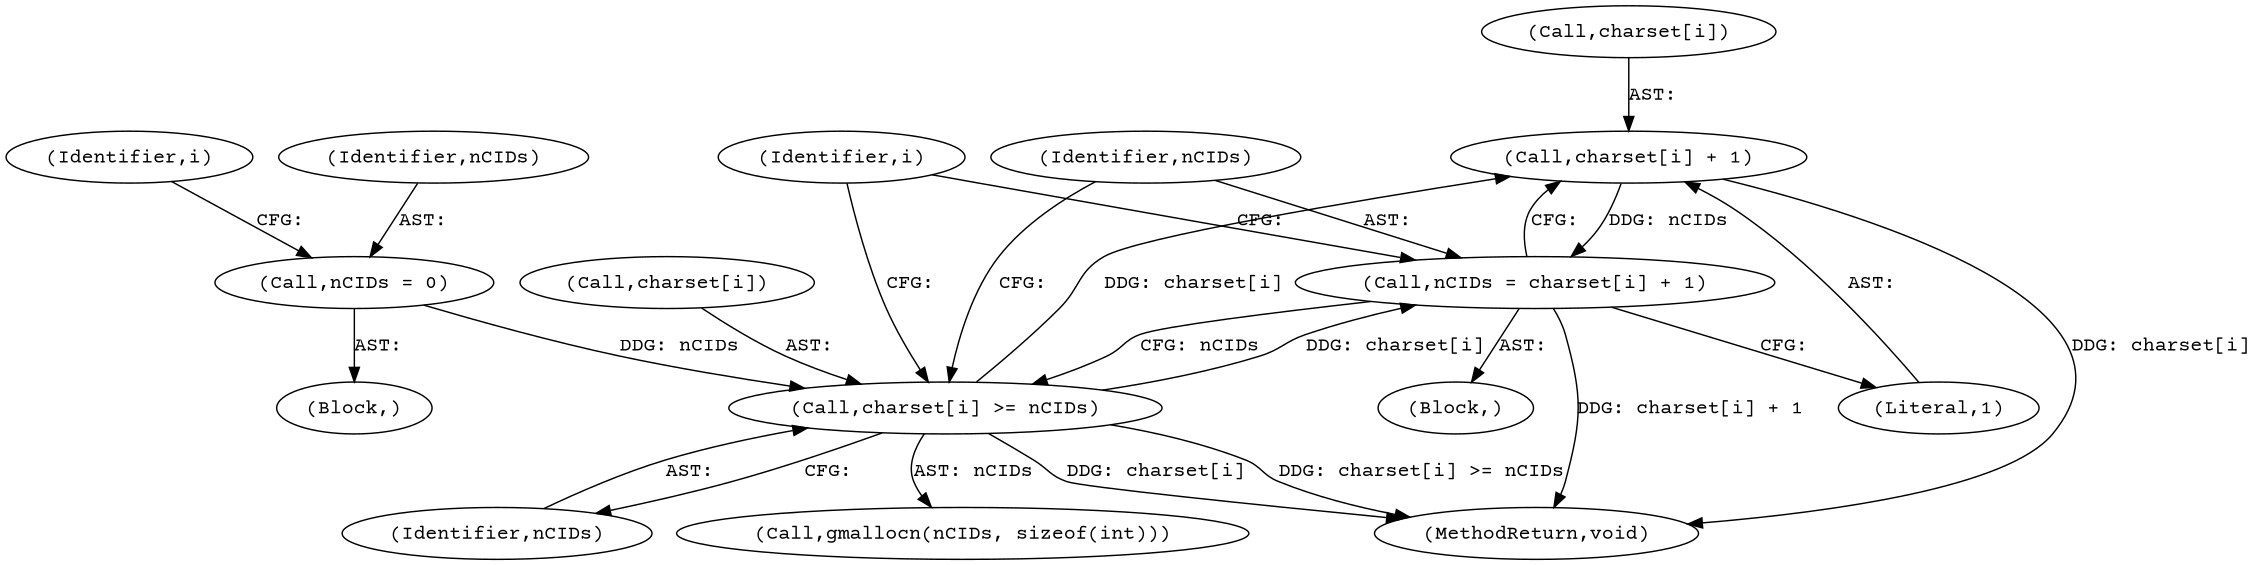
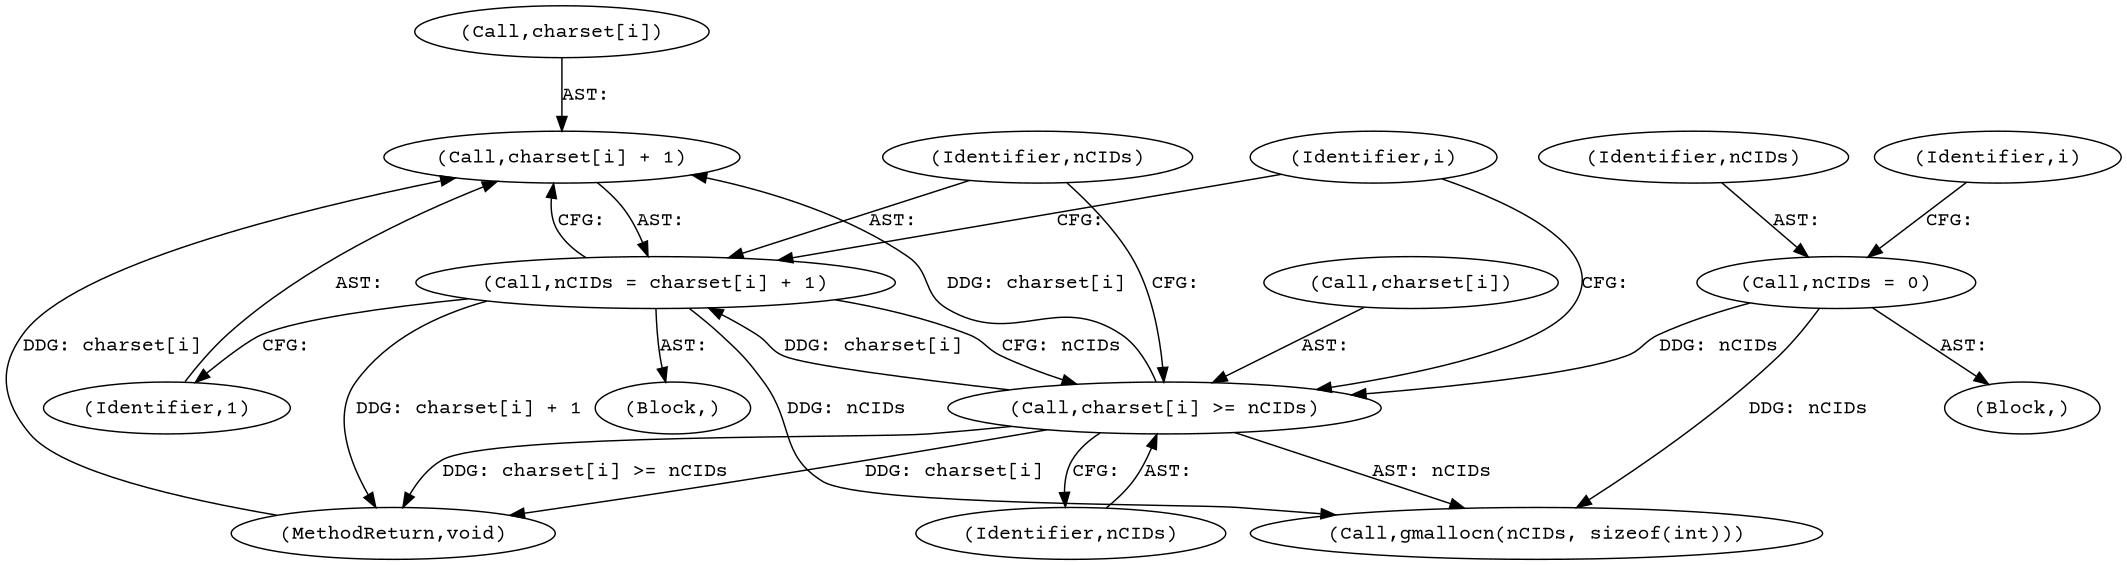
edge "(Call,charset[i] + 1)" -> "(Call,nCIDs = charset[i] + 1)": label "DDG: nCIDs" -> "AST: "
edge "(Call,charset[i] + 1)" -> "(MethodReturn,void)": reversed
node "(Literal,1)": label "(Literal,1)" -> "(Identifier,1)"
edge "(Call,nCIDs = 0)" -> "(Call,gmallocn(nCIDs, sizeof(int)))": added, label "DDG: nCIDs"
edge "(Call,nCIDs = charset[i] + 1)" -> "(Call,gmallocn(nCIDs, sizeof(int)))": added, label "DDG: nCIDs"
